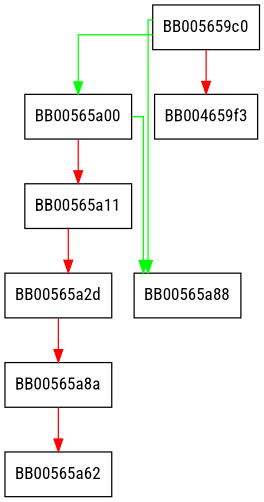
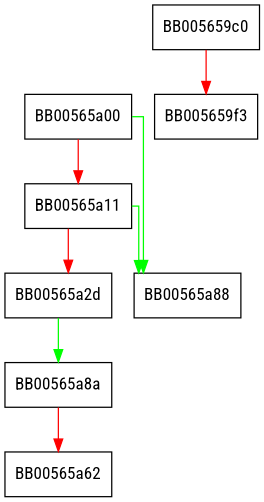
edge "BB005659c0" -> "BB00565a00": removed
edge "BB005659c0" -> "BB00565a88": now "BB00565a11" -> "BB00565a88"
node "BB004659f3": label "BB004659f3" -> "BB005659f3"
edge "BB00565a2d" -> "BB00565a8a": color red -> green
